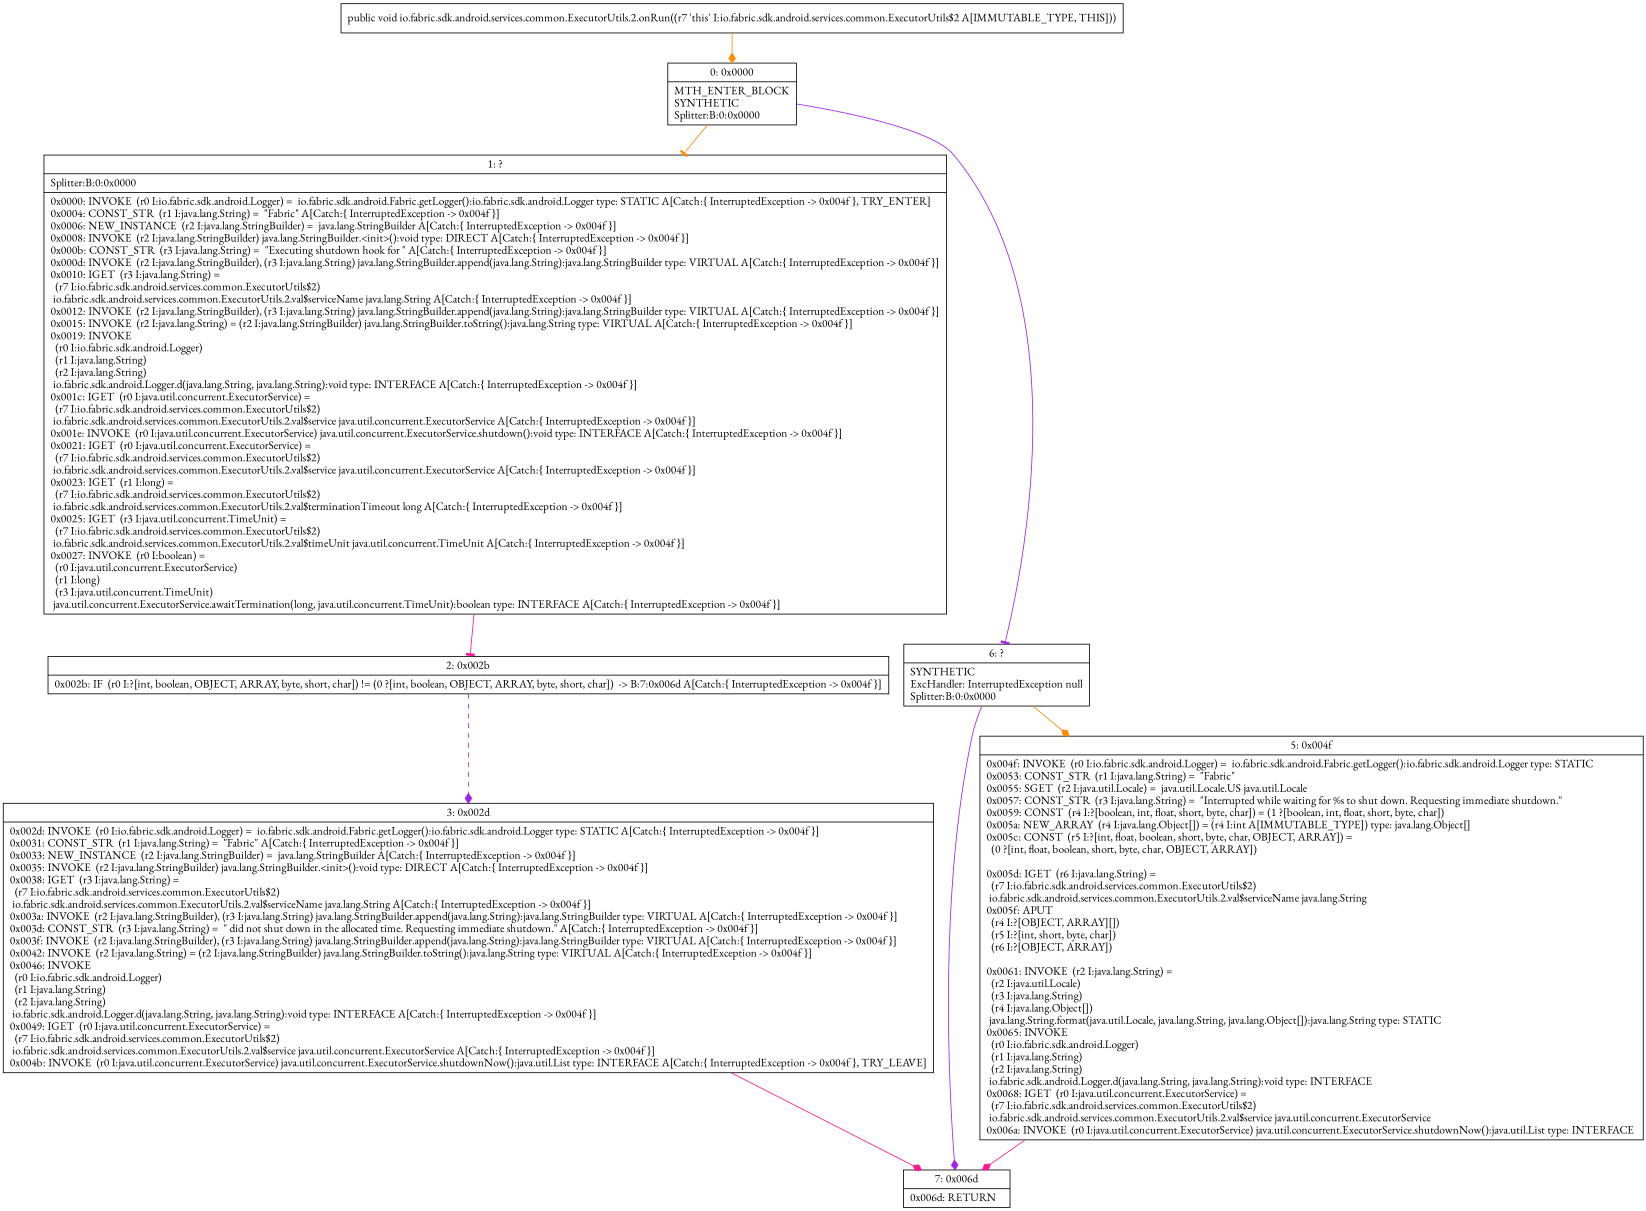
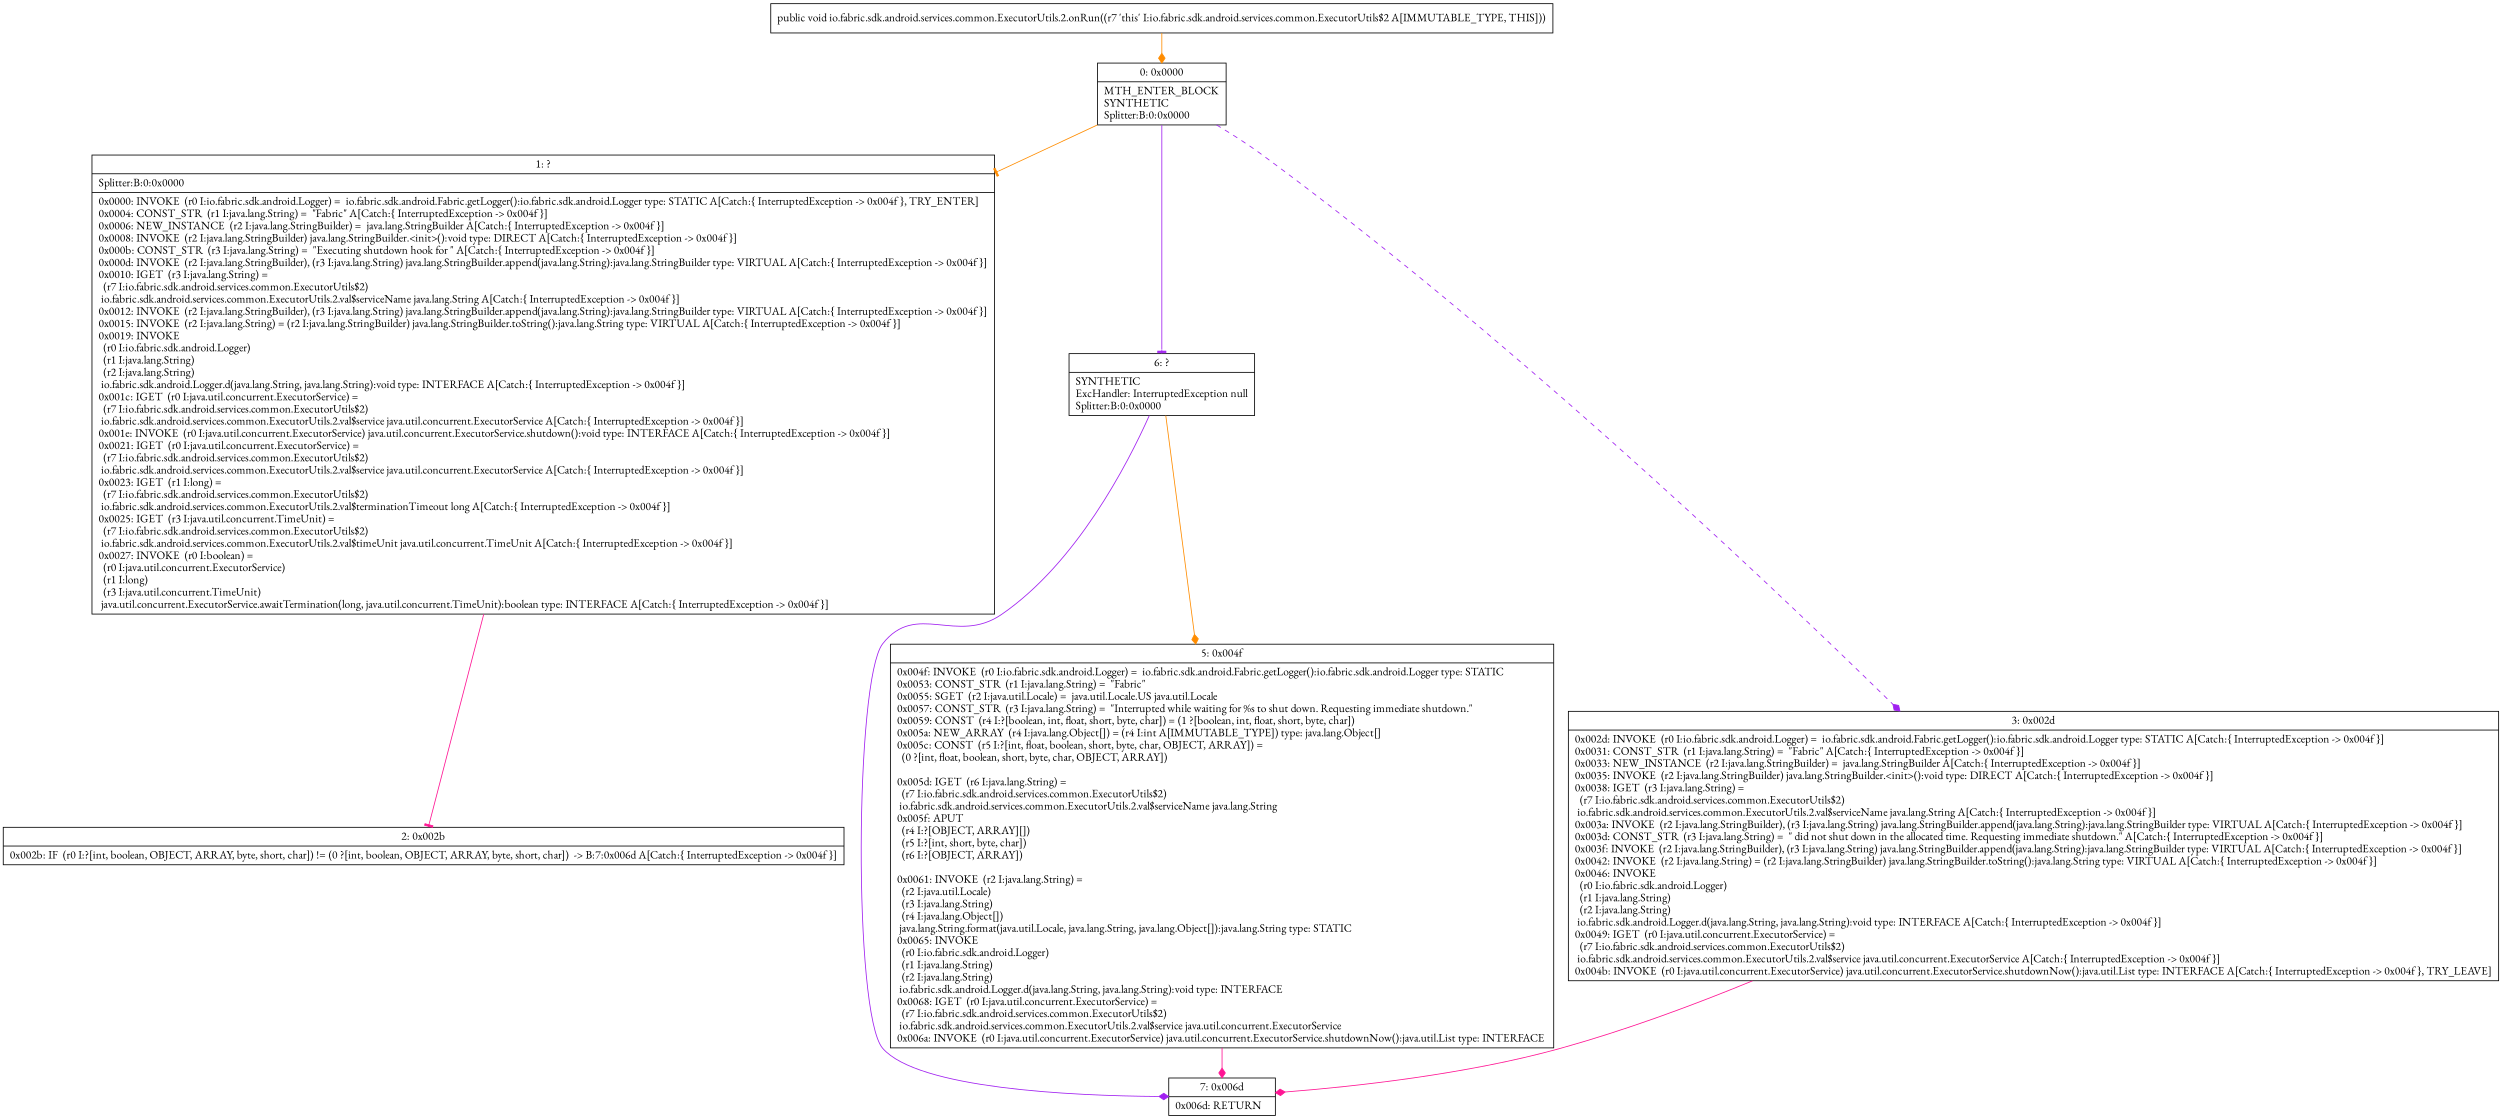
edge "2: 0x002b" -> "3: 0x002d": now "0: 0x0000" -> "3: 0x002d"
